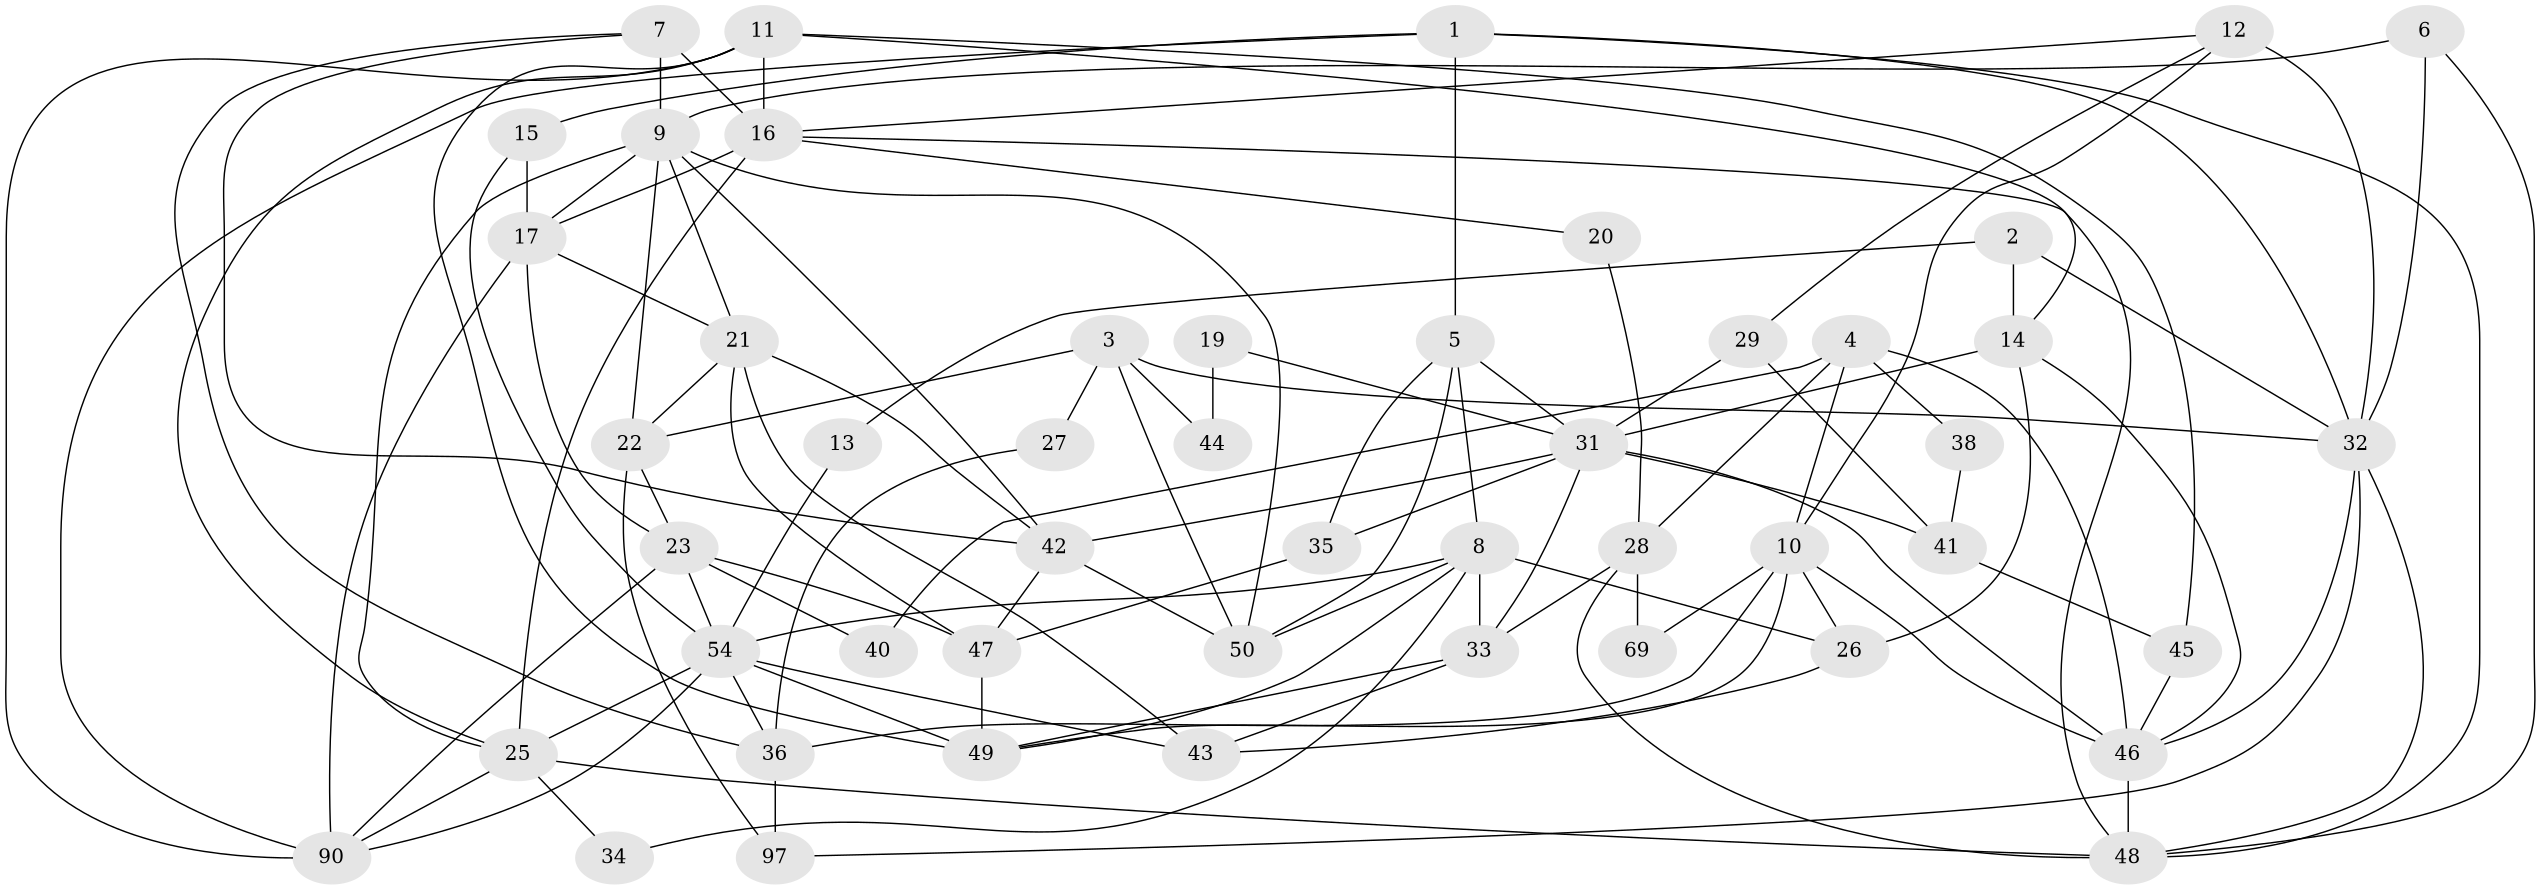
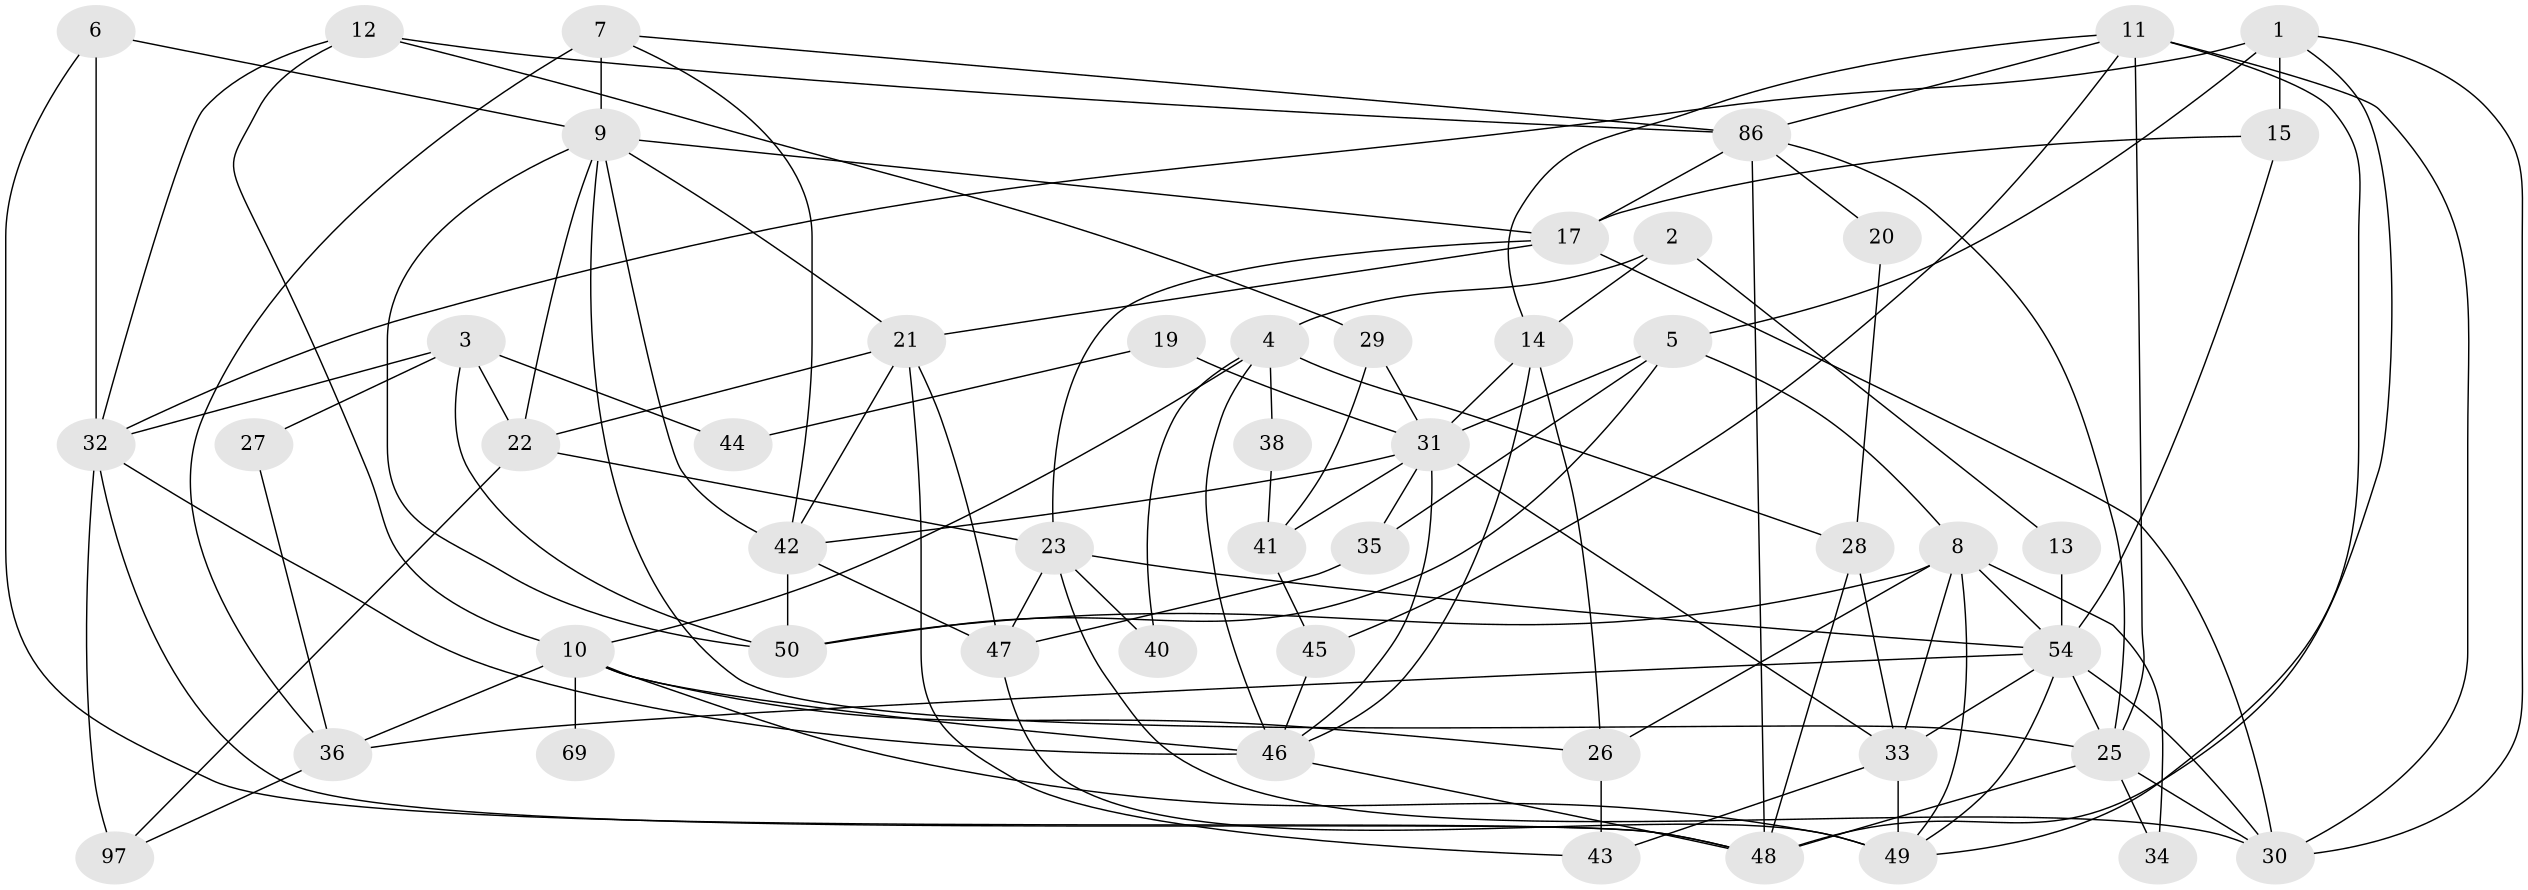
node "16": label "16" -> "86"
edge "2" -- "32": now "2" -- "4"
edge "28" -- "69": removed
edge "54" -- "43": now "54" -- "33"
node "90": label "90" -> "30"
